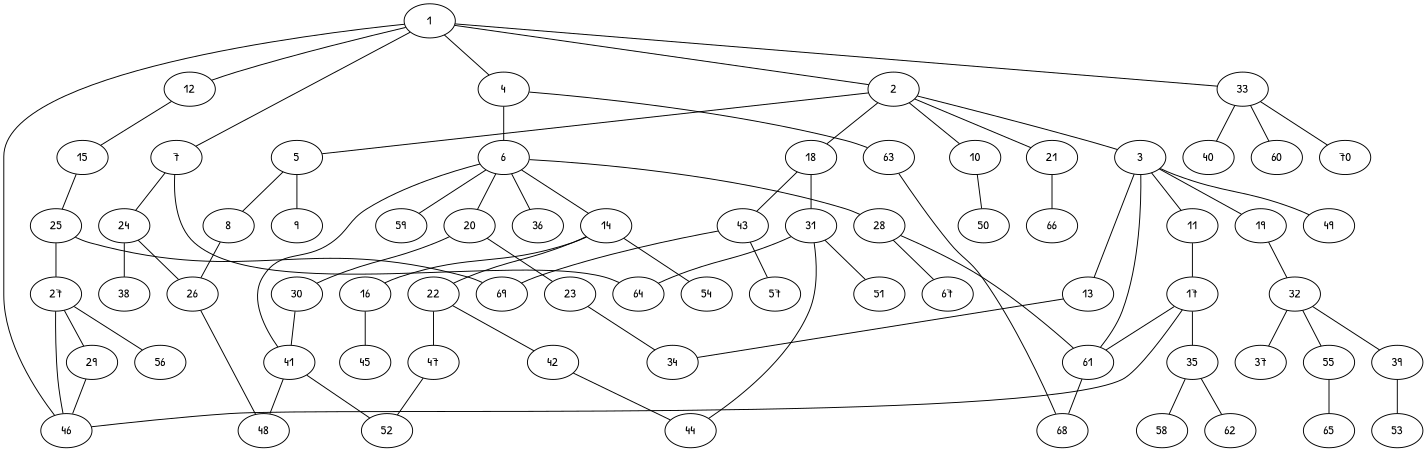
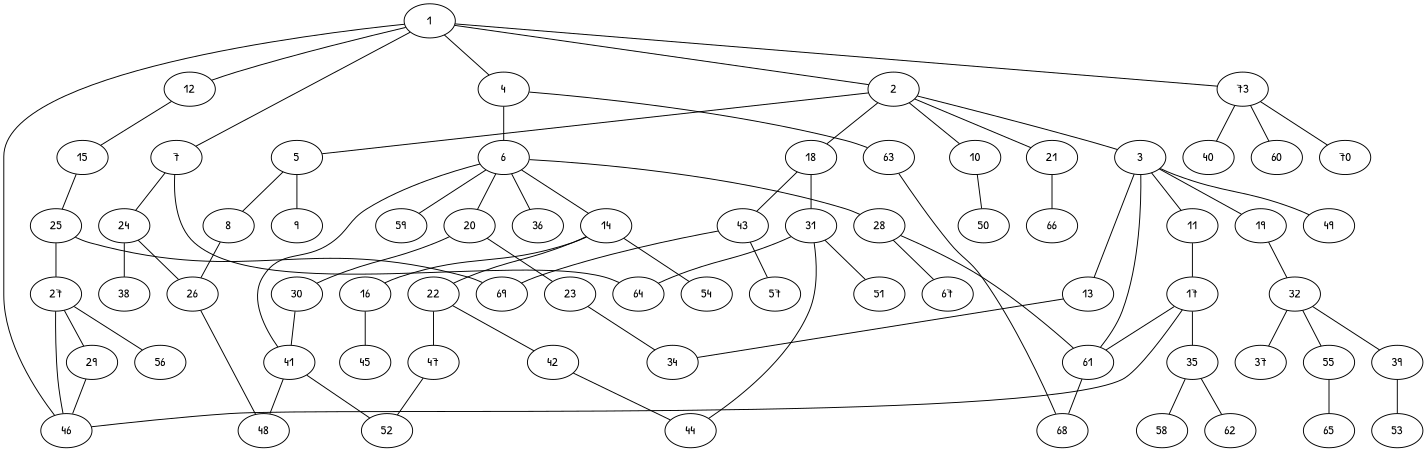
node "33": label "33" -> "73"
